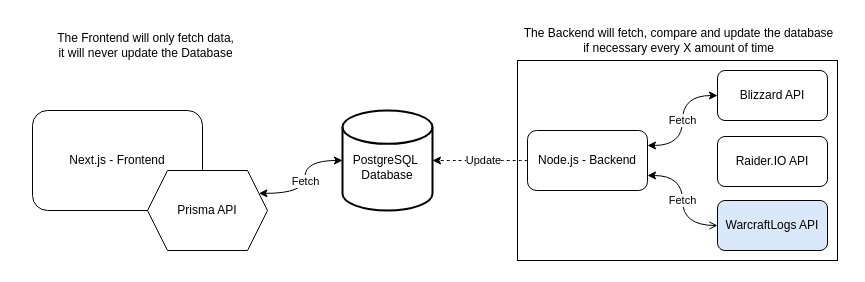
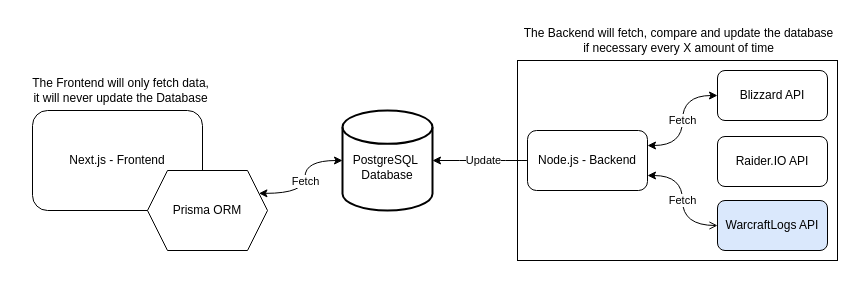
node "The Frontend will only fetch data, it will never update the Database": moved (146, 46) -> (121, 91)
edge "Node.js - Backend" -> "PostgreSQL Database": style dashed -> solid
node "Prisma API": label "Prisma API" -> "Prisma ORM"
